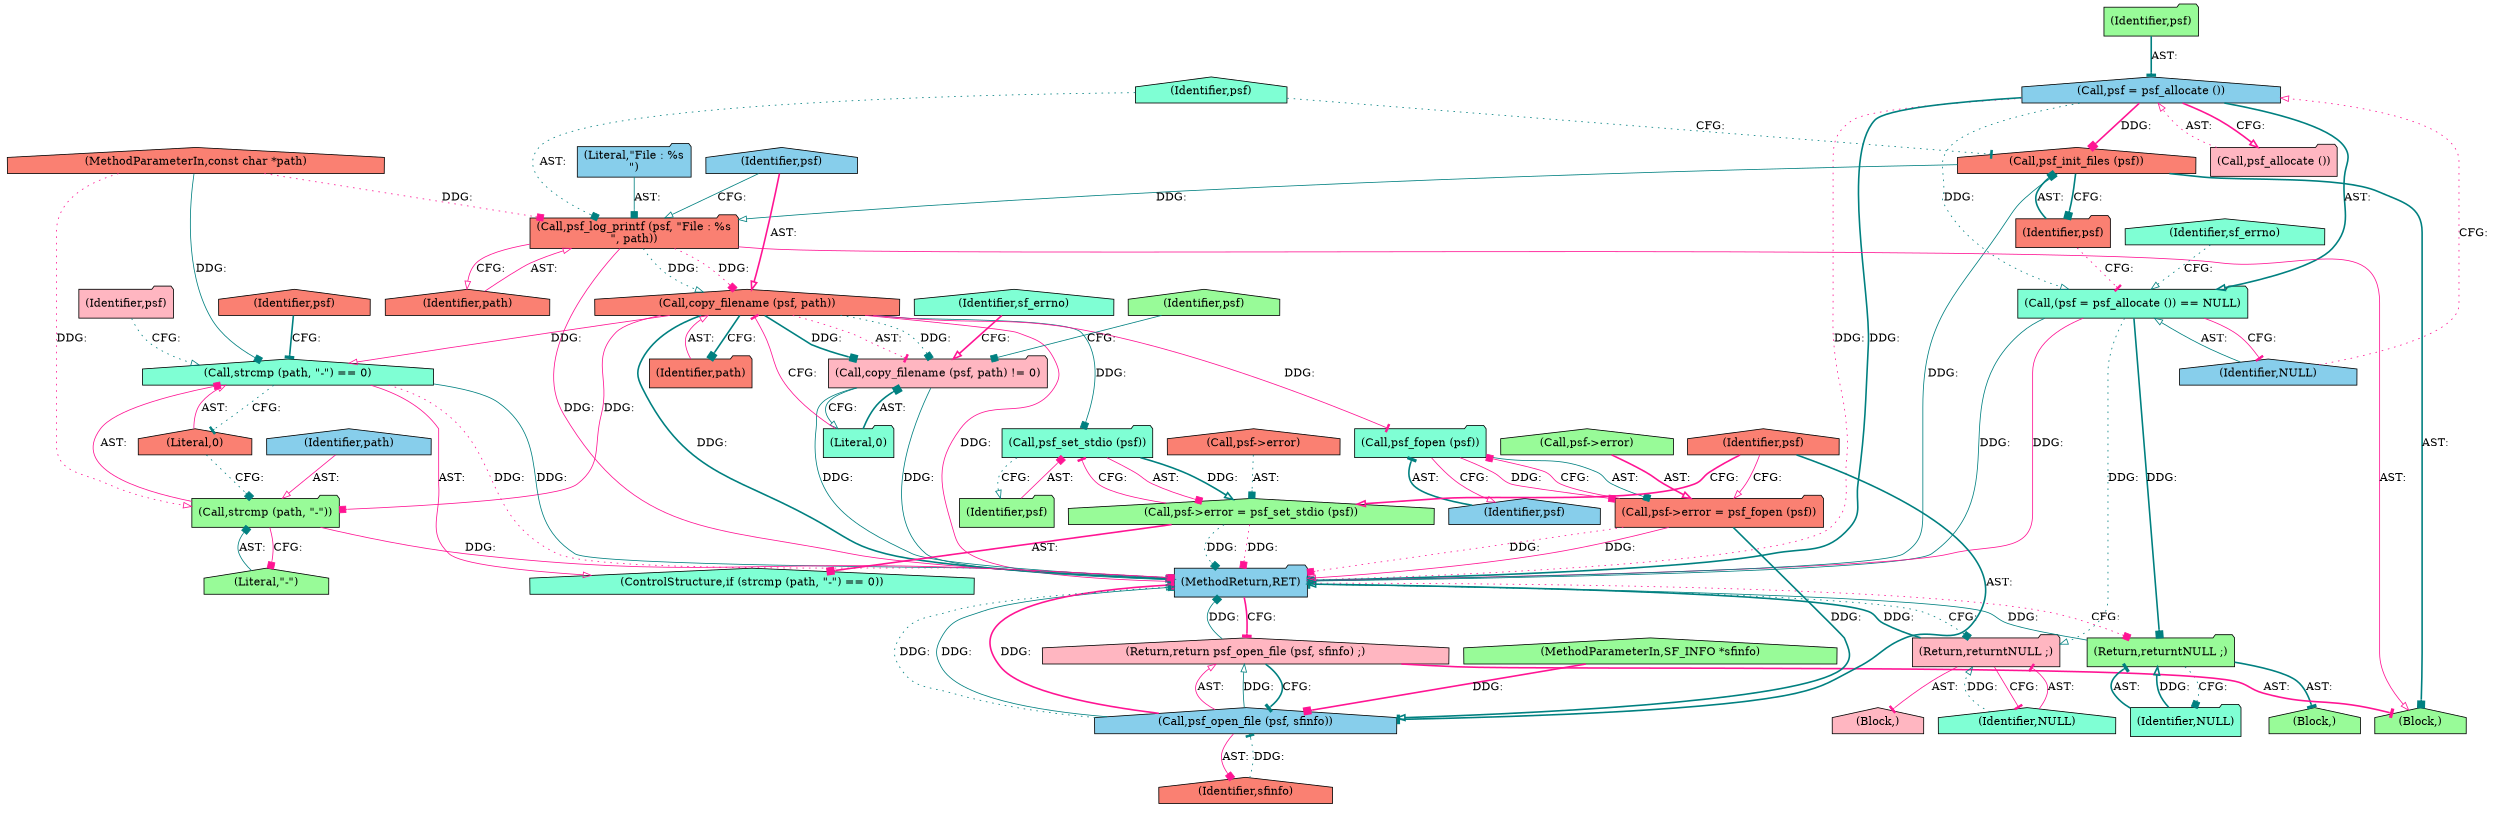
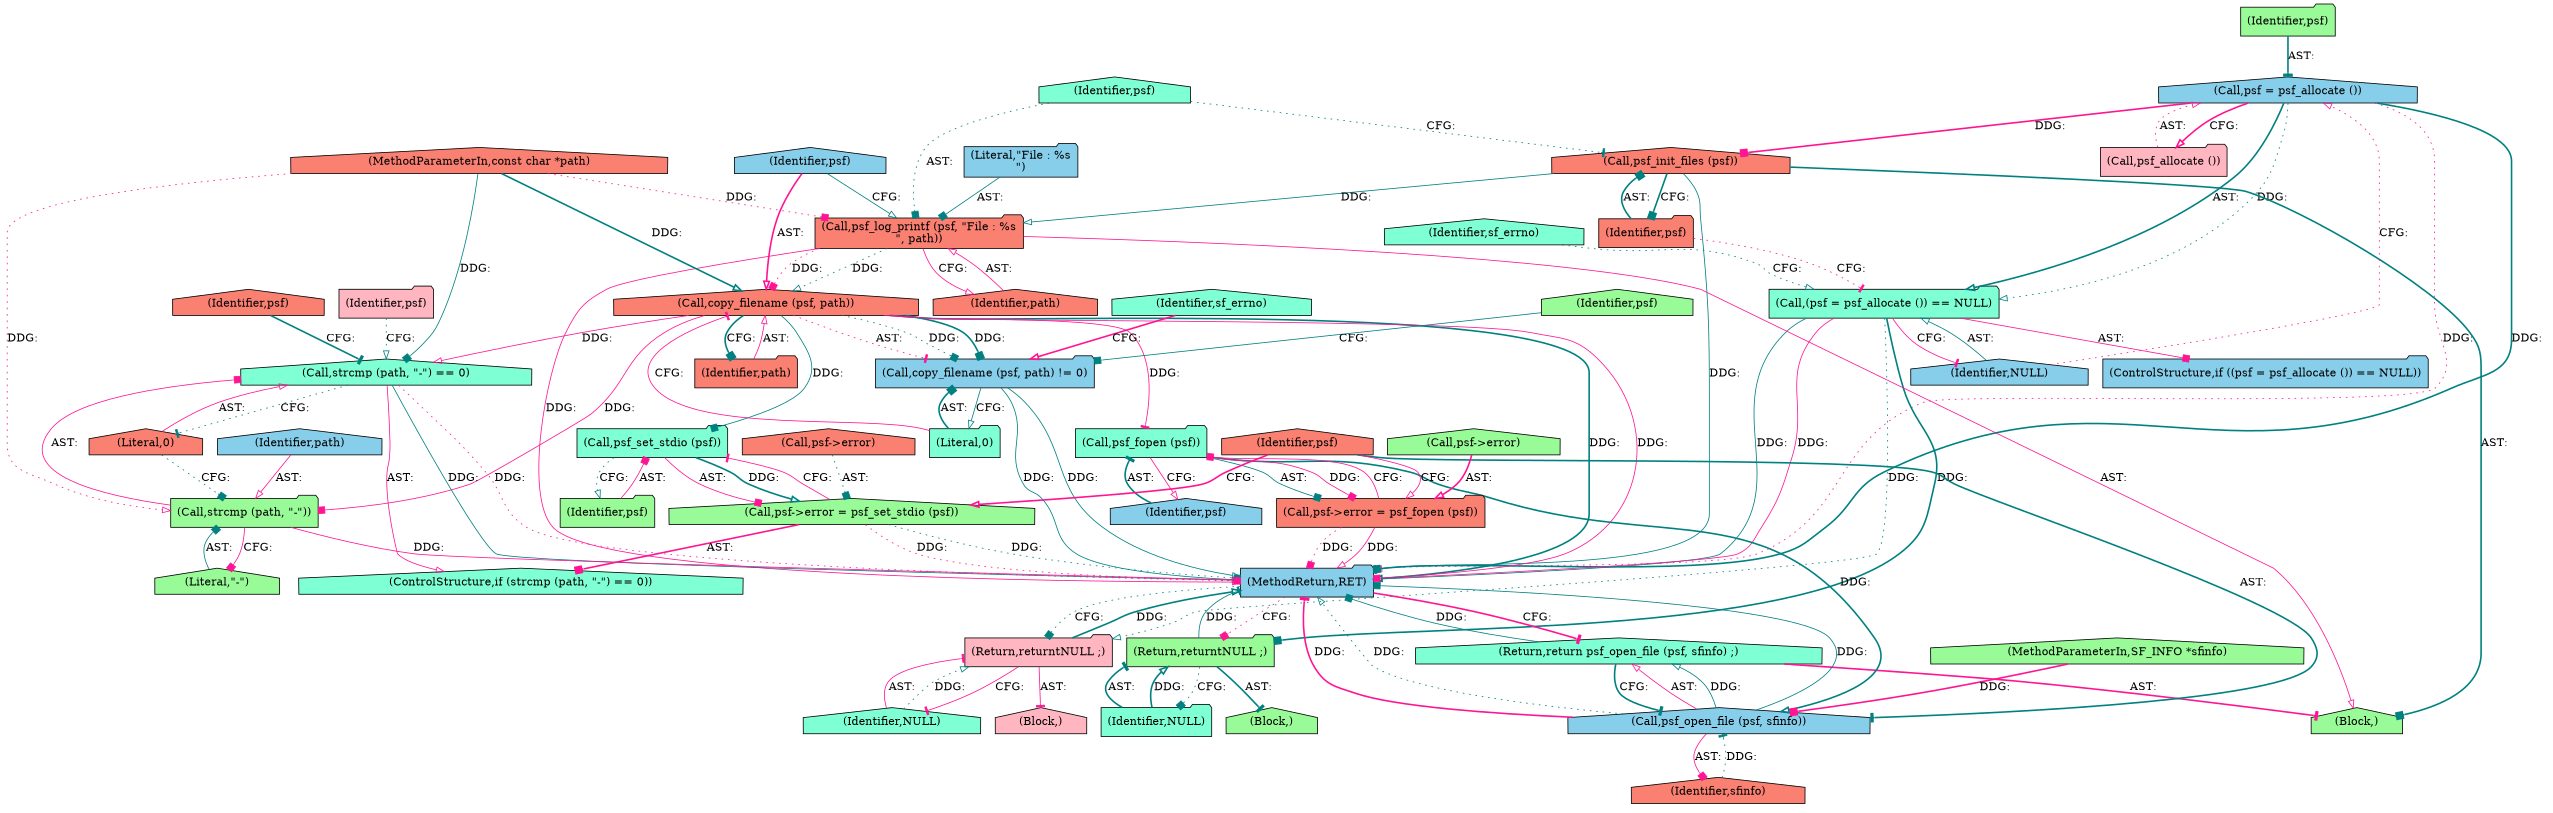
edge "(MethodParameterIn,const char *path)" -> "(Call,copy_filename (psf, path))": added, label "DDG:"
node "(Call,copy_filename (psf, path) != 0)": fillcolor lightpink -> skyblue
node "(ControlStructure,if ((psf = psf_allocate ()) == NULL))": added
node "(Return,return psf_open_file (psf, sfinfo) ;)": fillcolor lightpink -> aquamarine
edge "(Call,psf->error = psf_fopen (psf))" -> "(Call,psf_open_file (psf, sfinfo))": now "(Call,psf_fopen (psf))" -> "(Call,psf_open_file (psf, sfinfo))"
